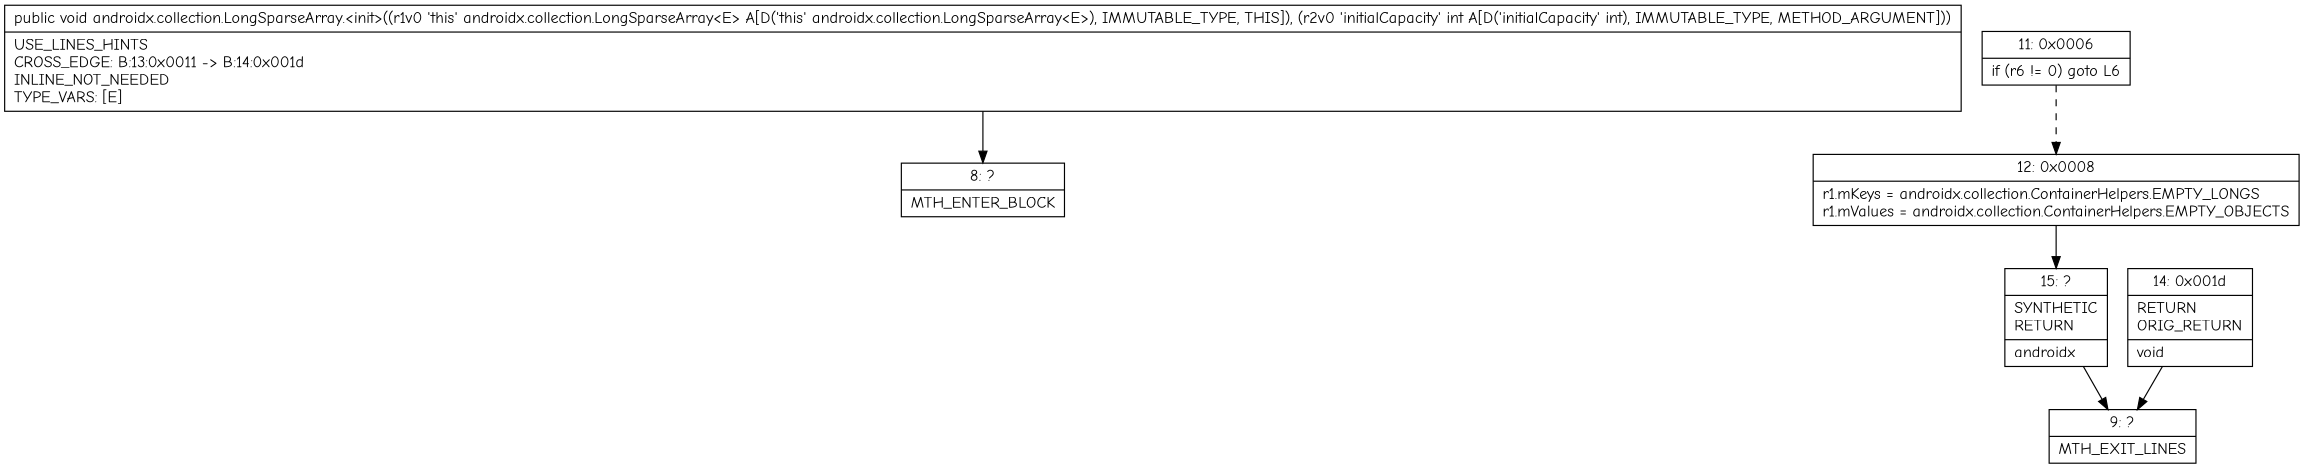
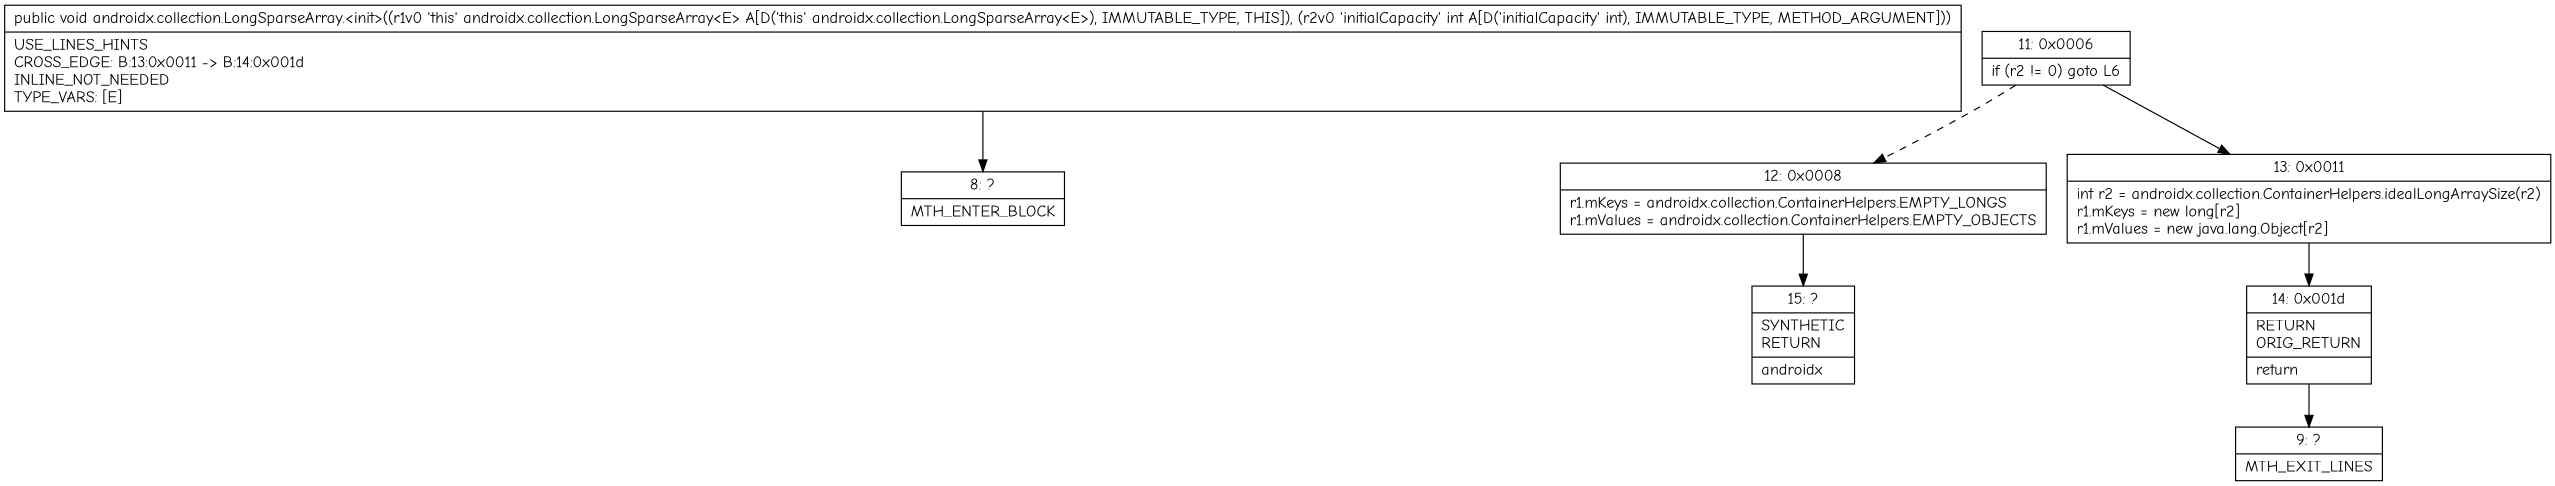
node "11: 0x0006": text "if (r6 != 0) goto L6" -> "if (r2 != 0) goto L6"
node "13: 0x0011": added
node "14: 0x001d": text "void" -> "return"
edge "15: ?" -> "9: ?": removed
